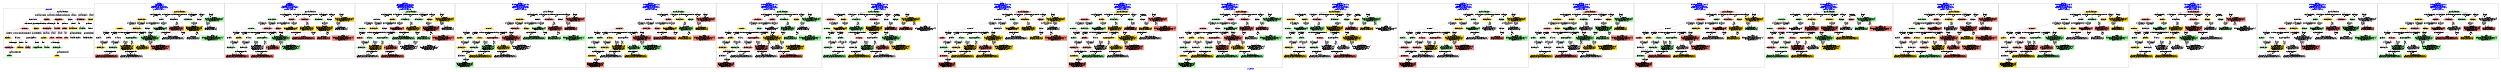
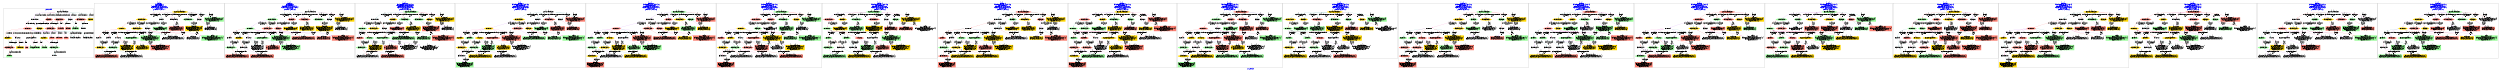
node "classification_URI": removed
node "nationality": label "nationality" -> "some"
node "birthDate": fillcolor gold -> white
